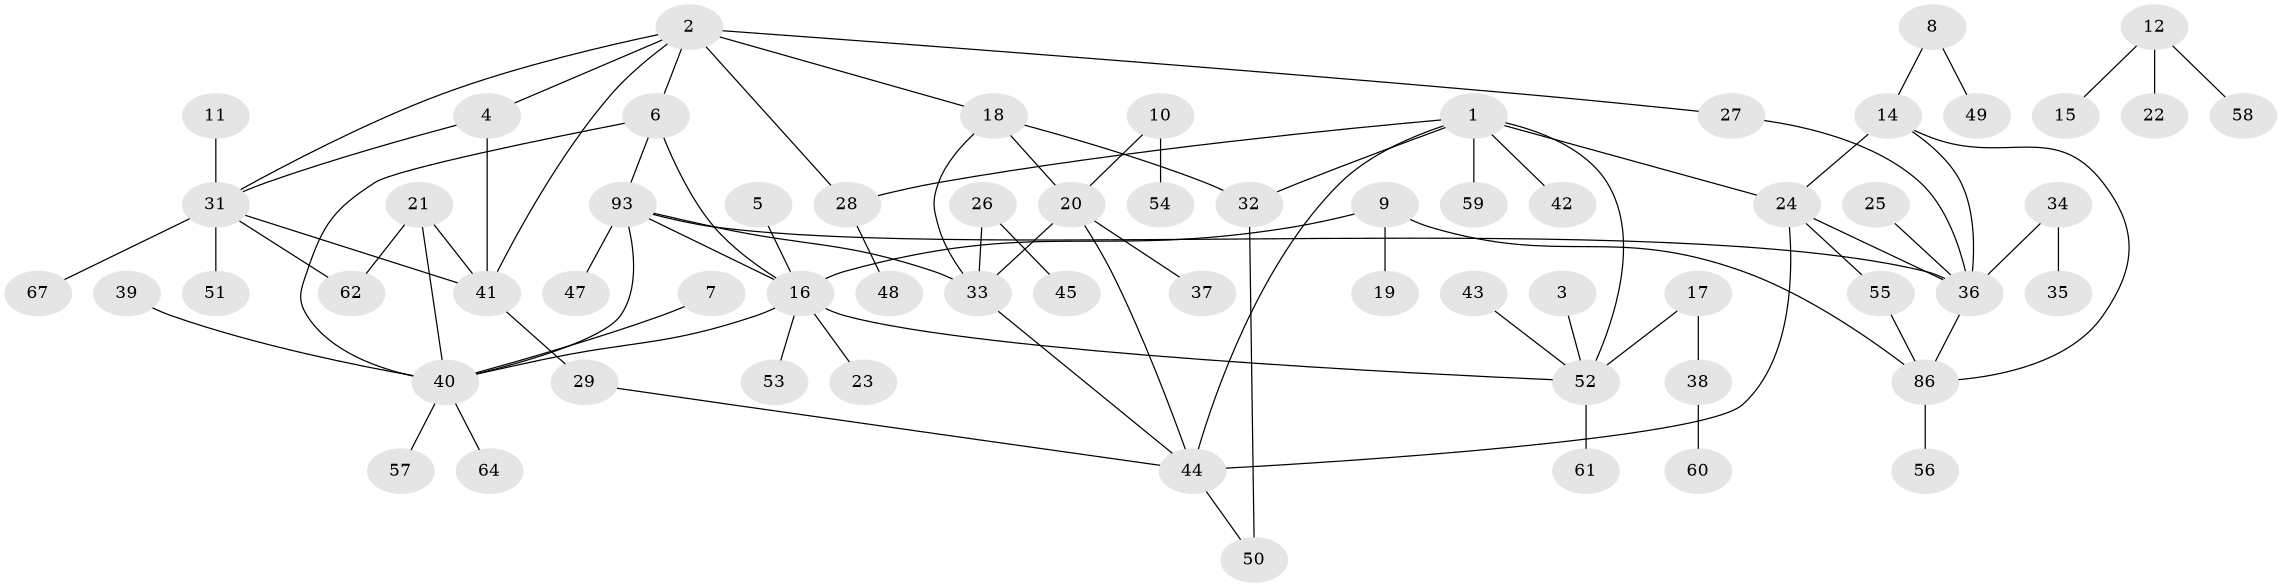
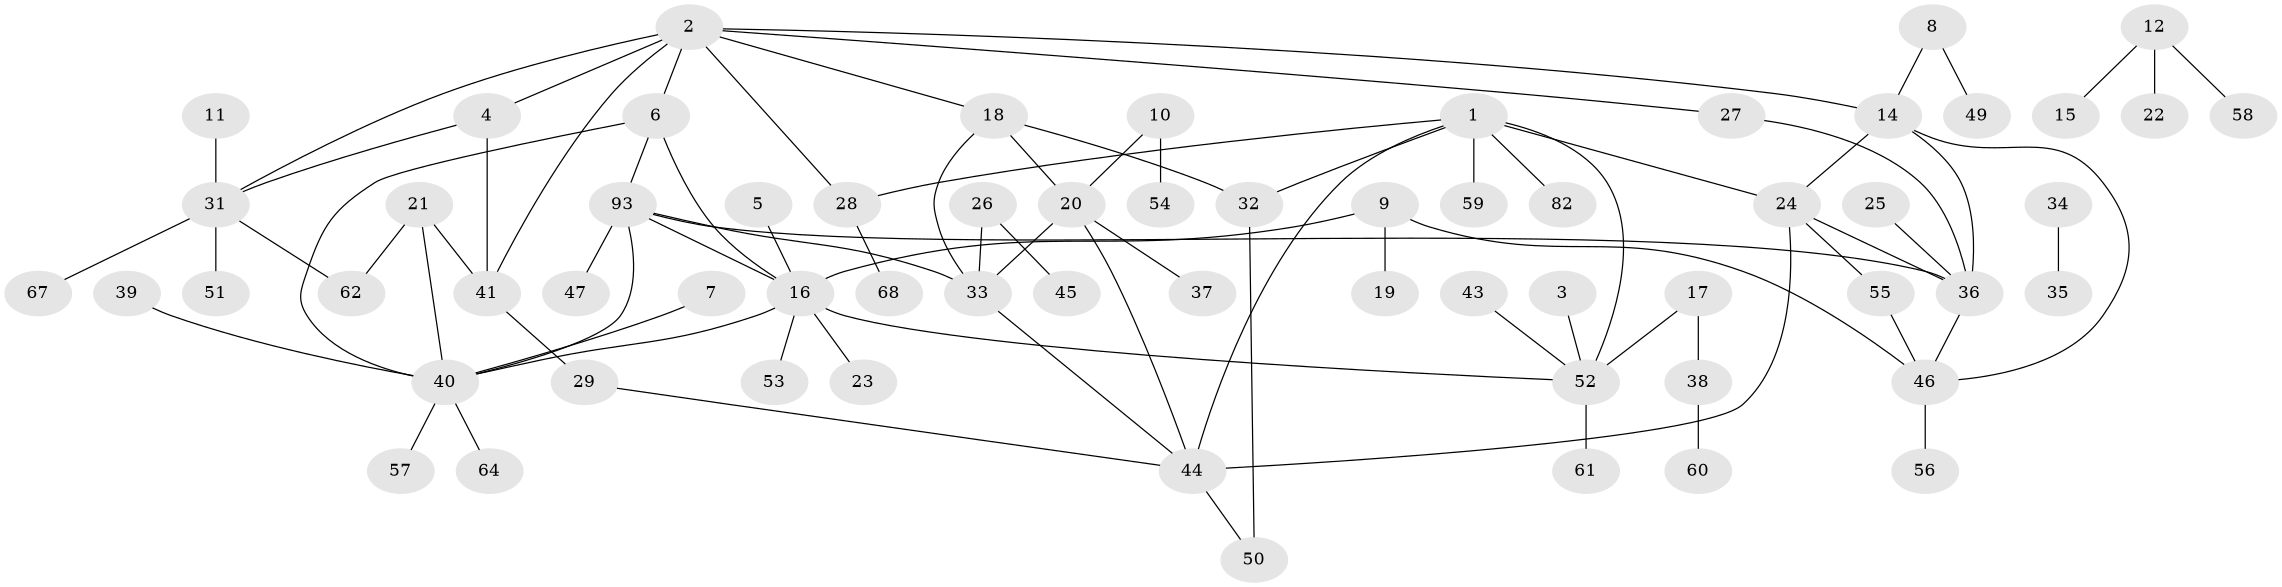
edge "2" -- "14": added
node "42": label "42" -> "82"
edge "31" -- "41": removed
edge "34" -- "36": removed
node "48": label "48" -> "68"
node "86": label "86" -> "46"
